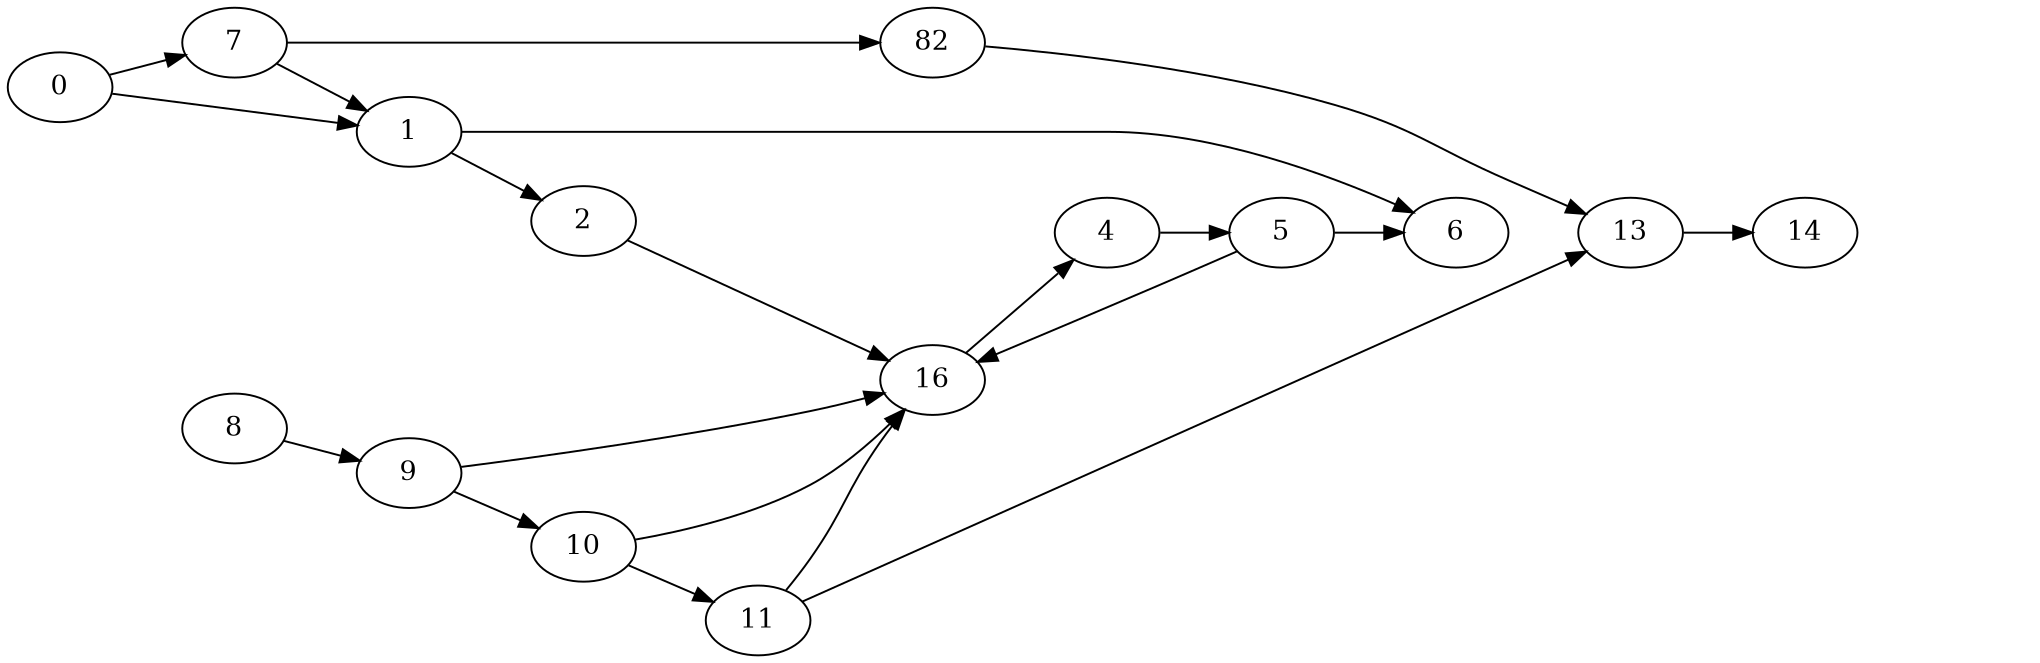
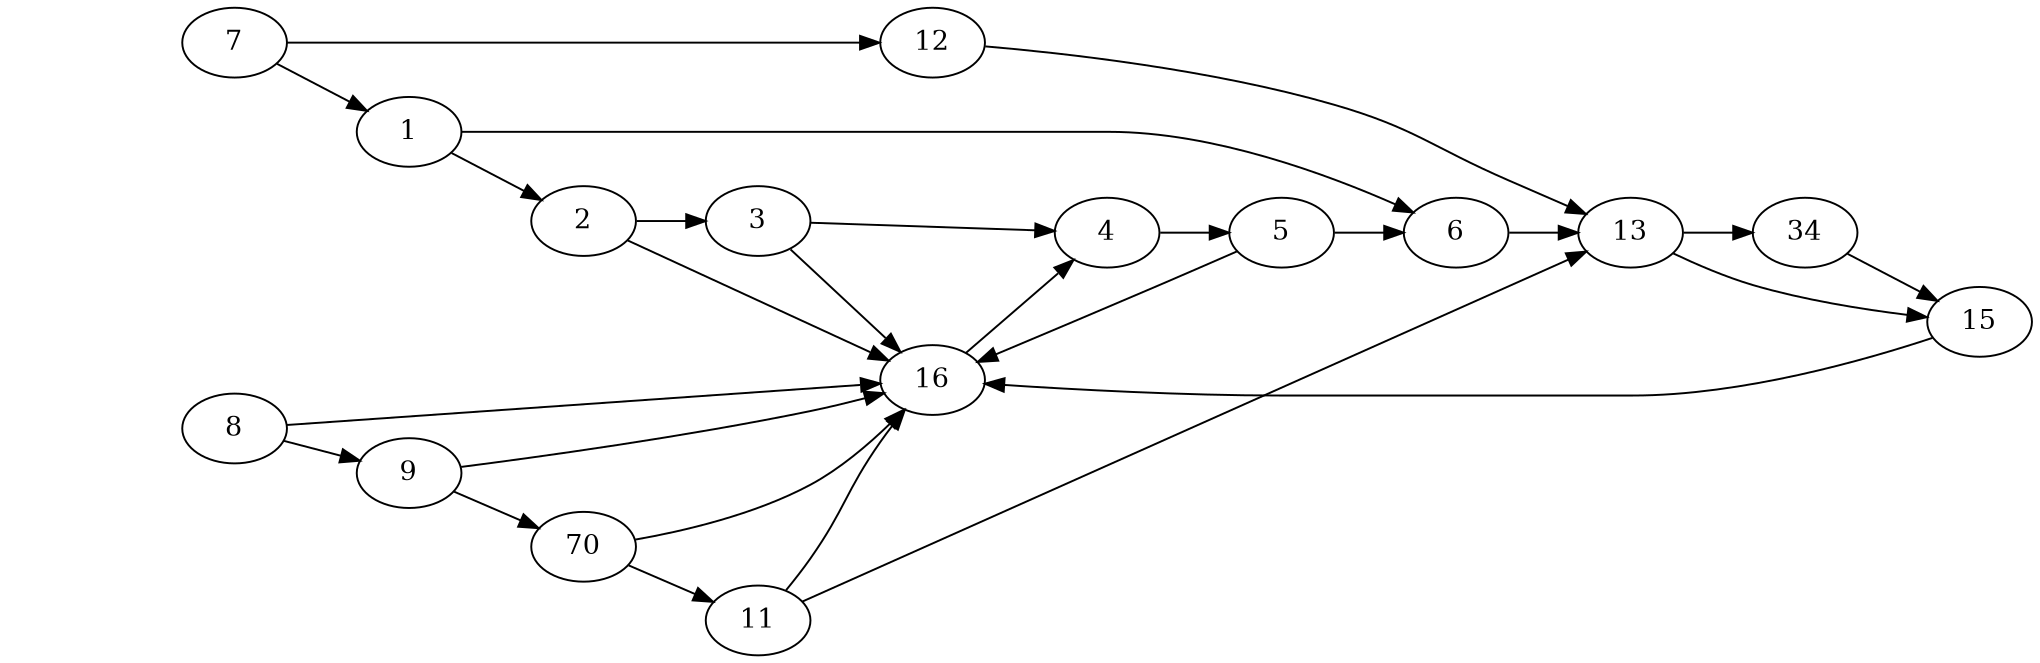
node "82": label "82" -> "12"
node "0": removed
node "3": added
edge "6" -> "13": added
node "14": label "14" -> "34"
node "15": added
edge "8" -> "16": added
node "10": label "10" -> "70"
